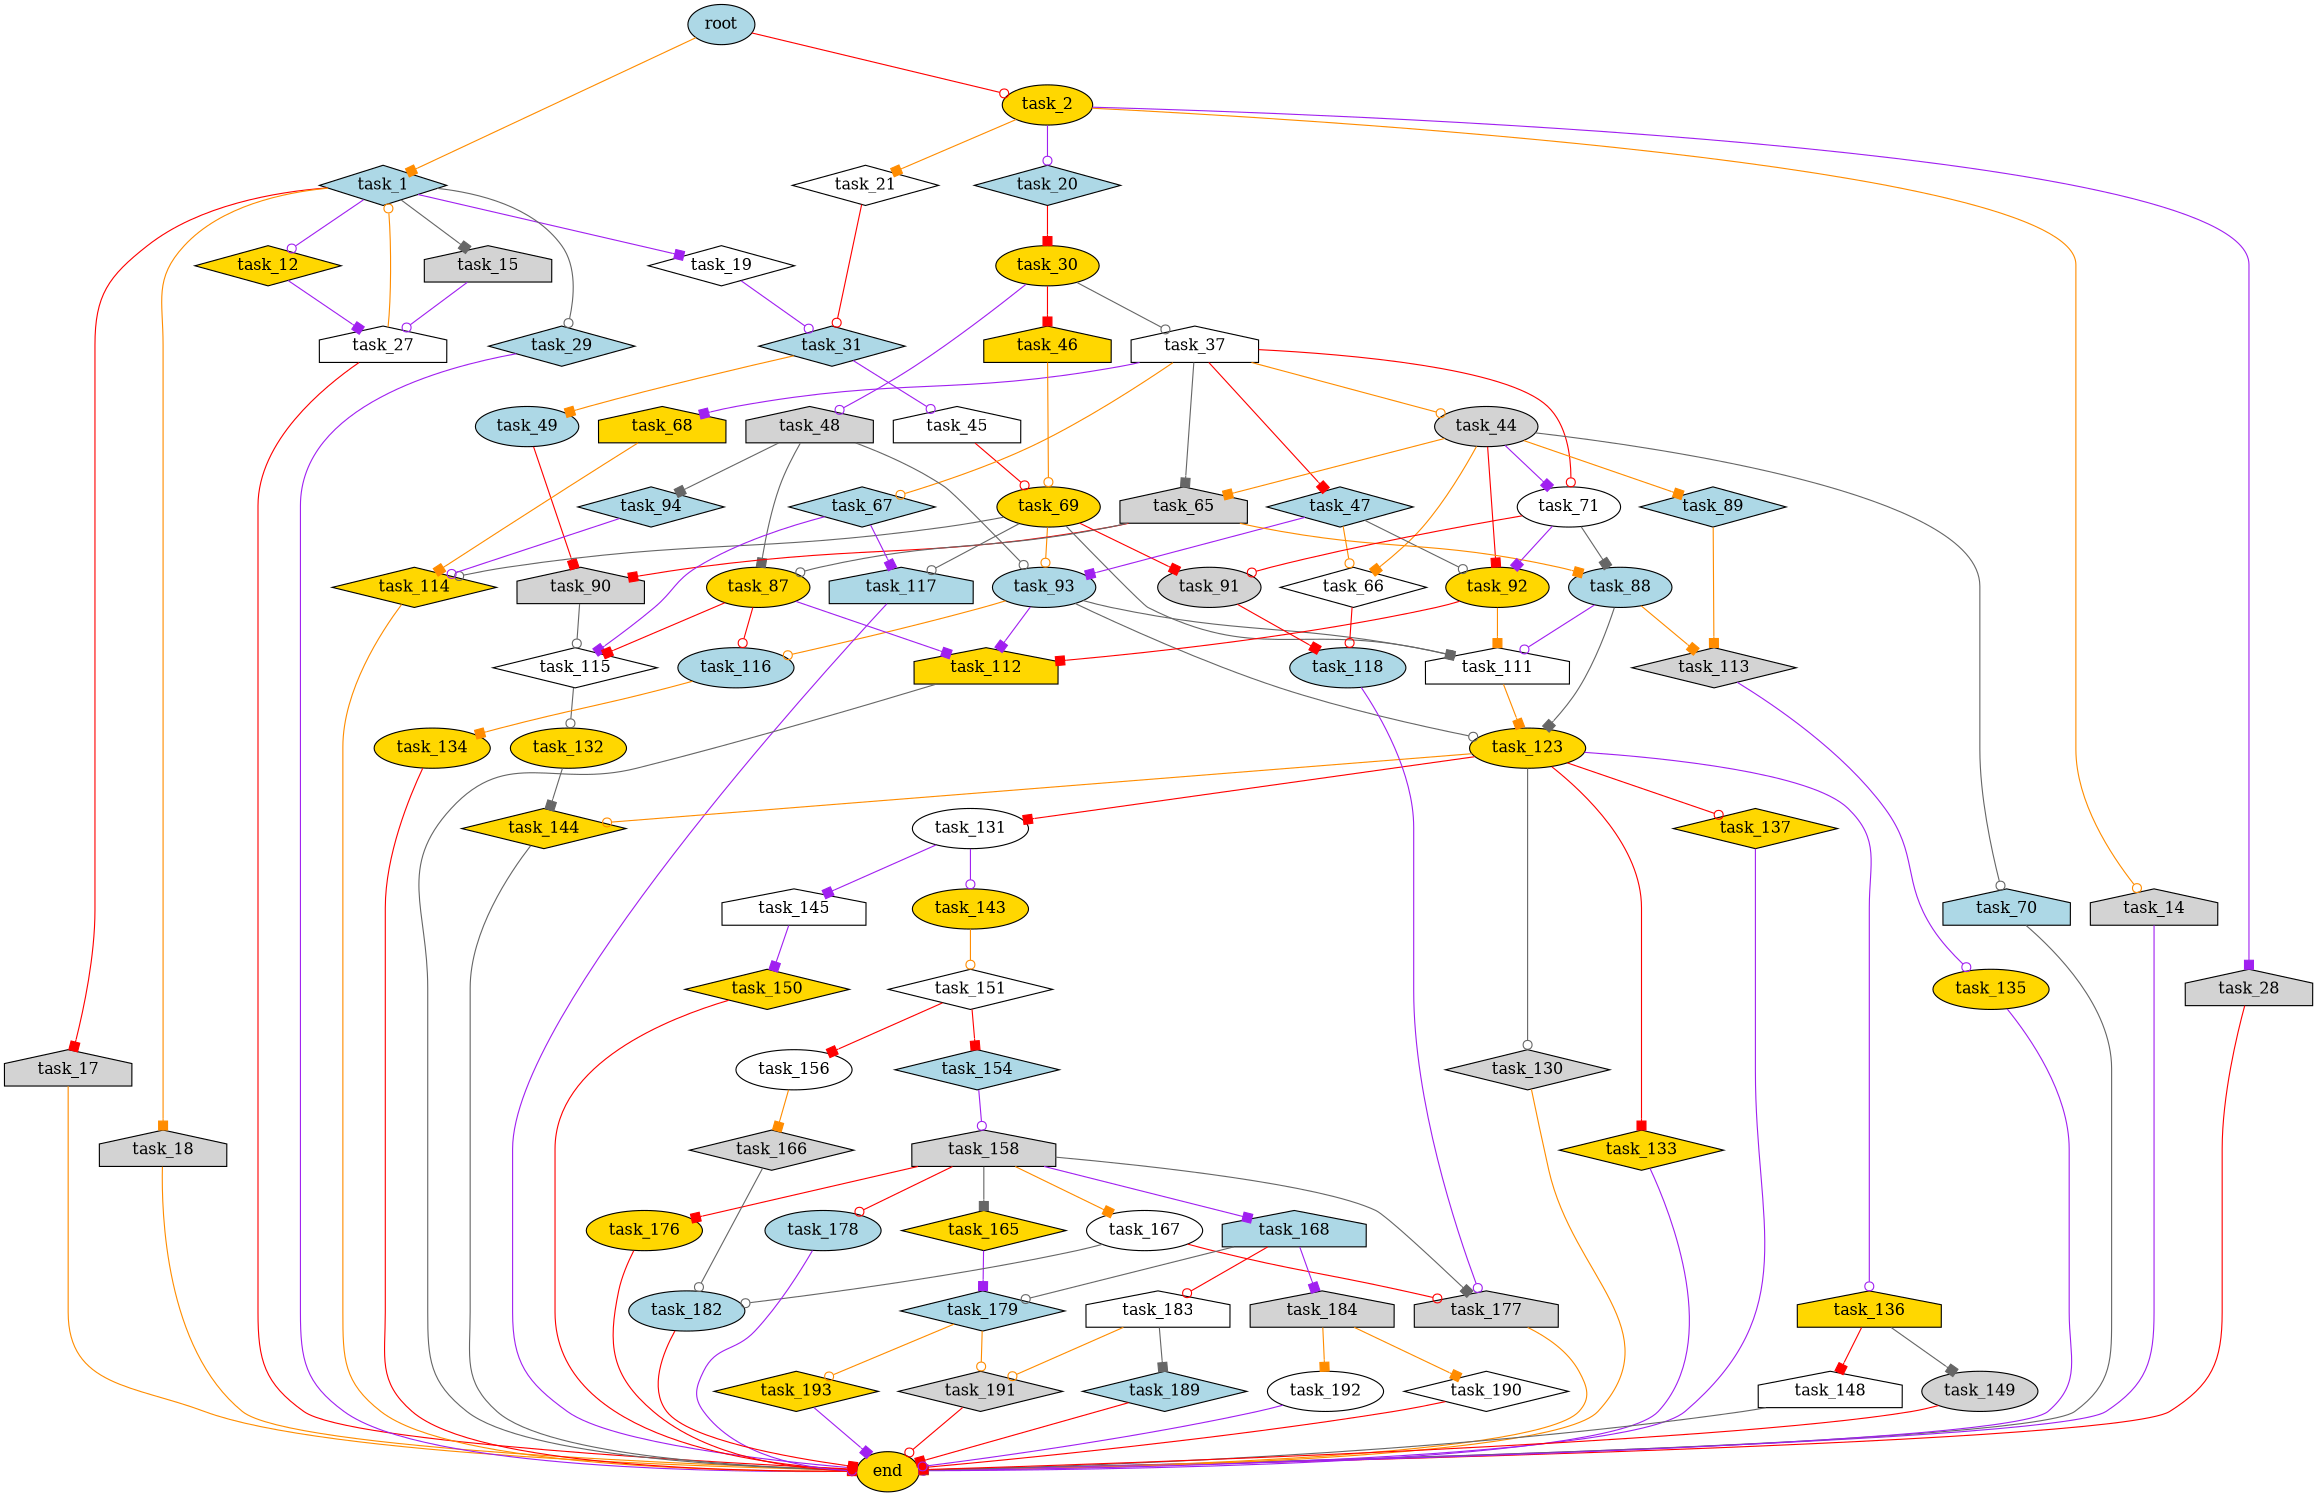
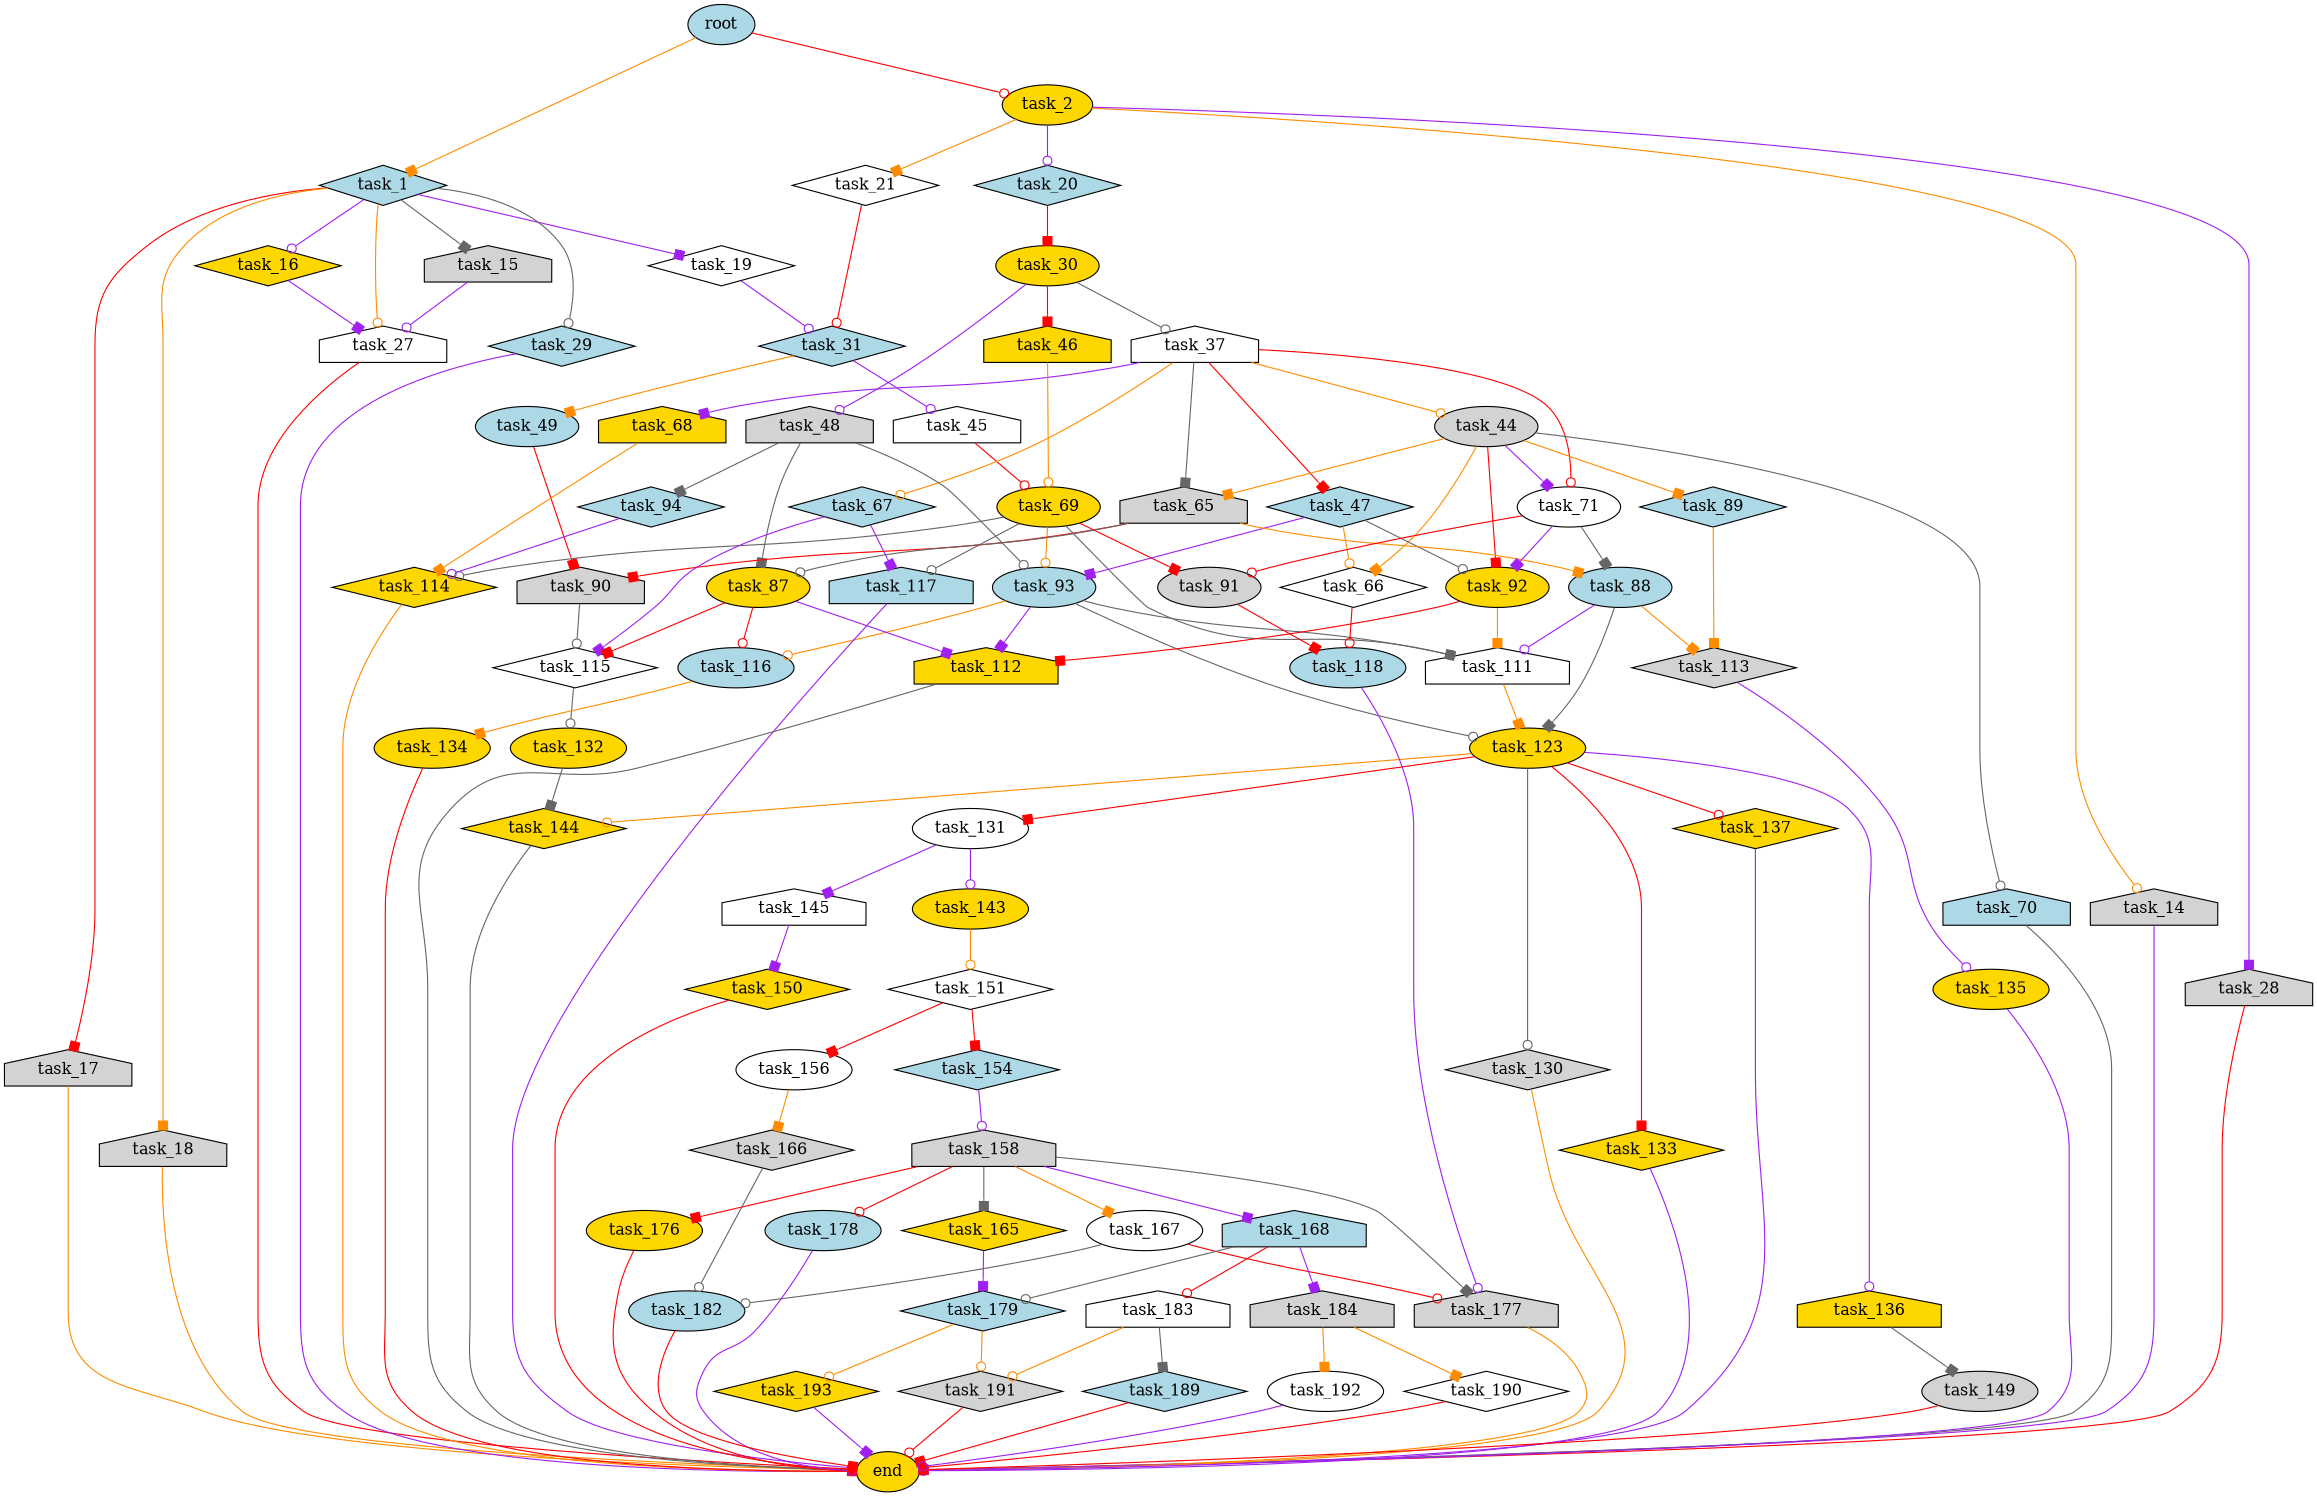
node "task_12": label "task_12" -> "task_16"
edge "task_27" -> "task_1": reversed
node "task_148": removed
